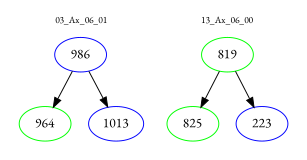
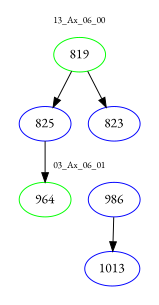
edge "986" -> "964": now "825" -> "964"
node "825": color green -> blue
node "223": label "223" -> "823"
